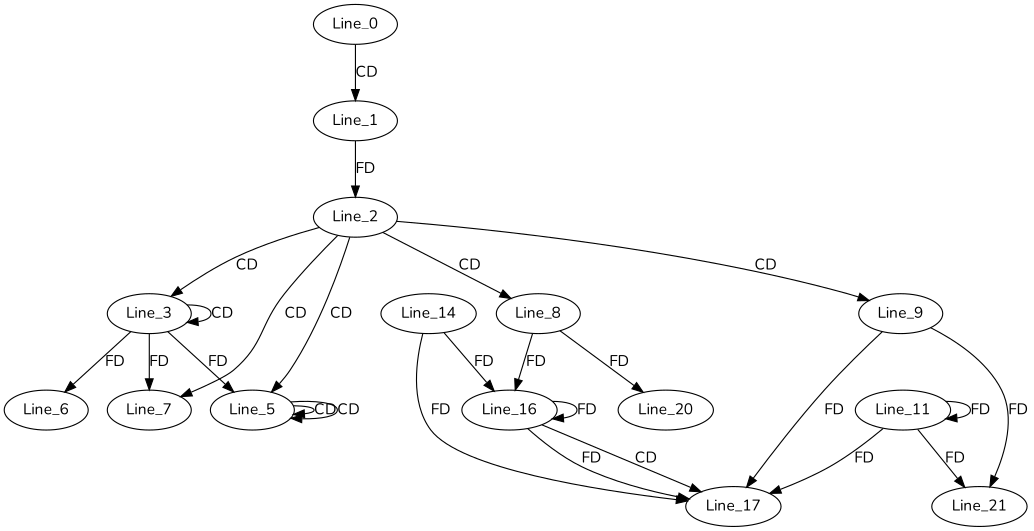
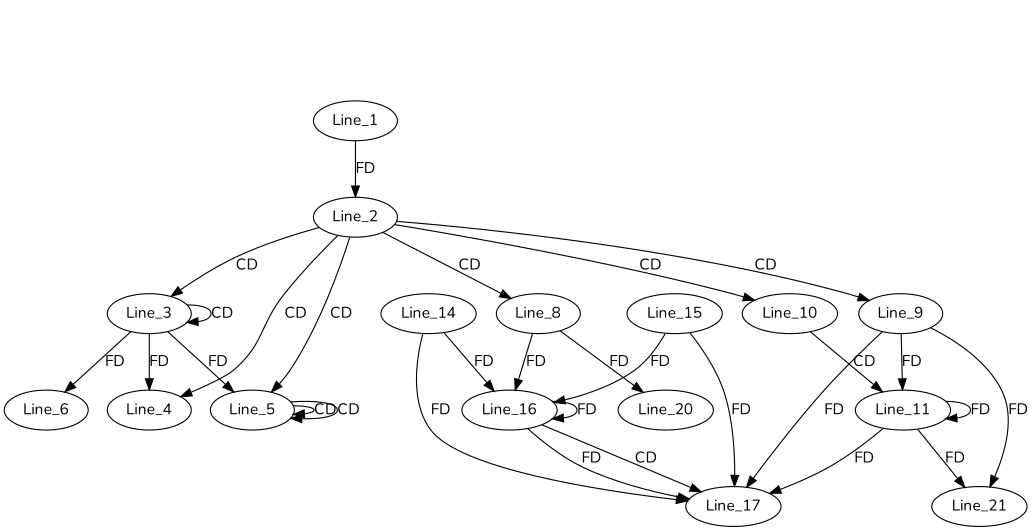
node "Line_0": removed
node "Line_15": added
node "Line_10": added
edge "Line_9" -> "Line_11": added, label "FD"
node "Line_7": label "Line_7" -> "Line_4"
